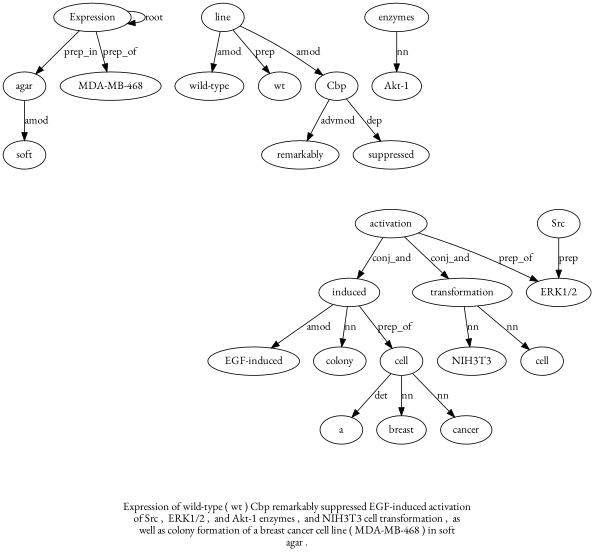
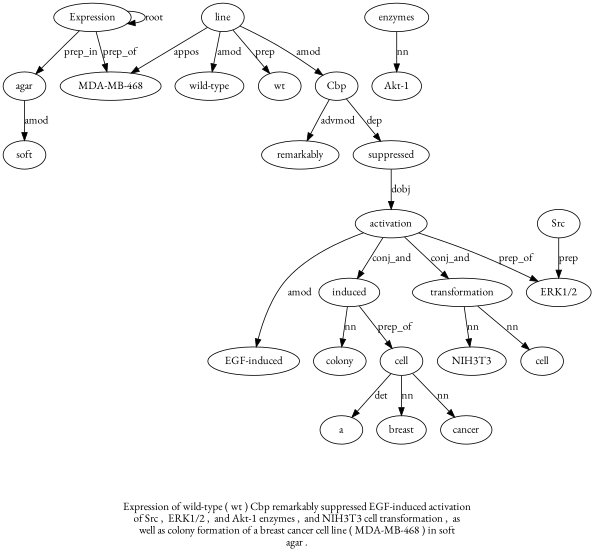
edge "line" -> "MDA-MB-468": added, label "appos"
edge "suppressed" -> "activation": added, label "dobj"
edge "induced" -> "EGF-induced": now "activation" -> "EGF-induced"
